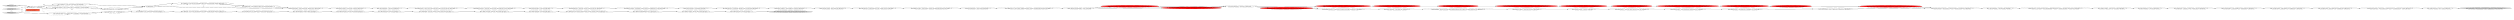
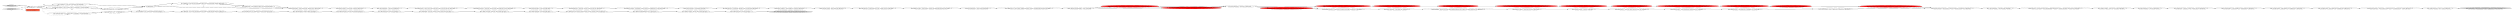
node "addRuleInstances['0', '0', '1']": removed
